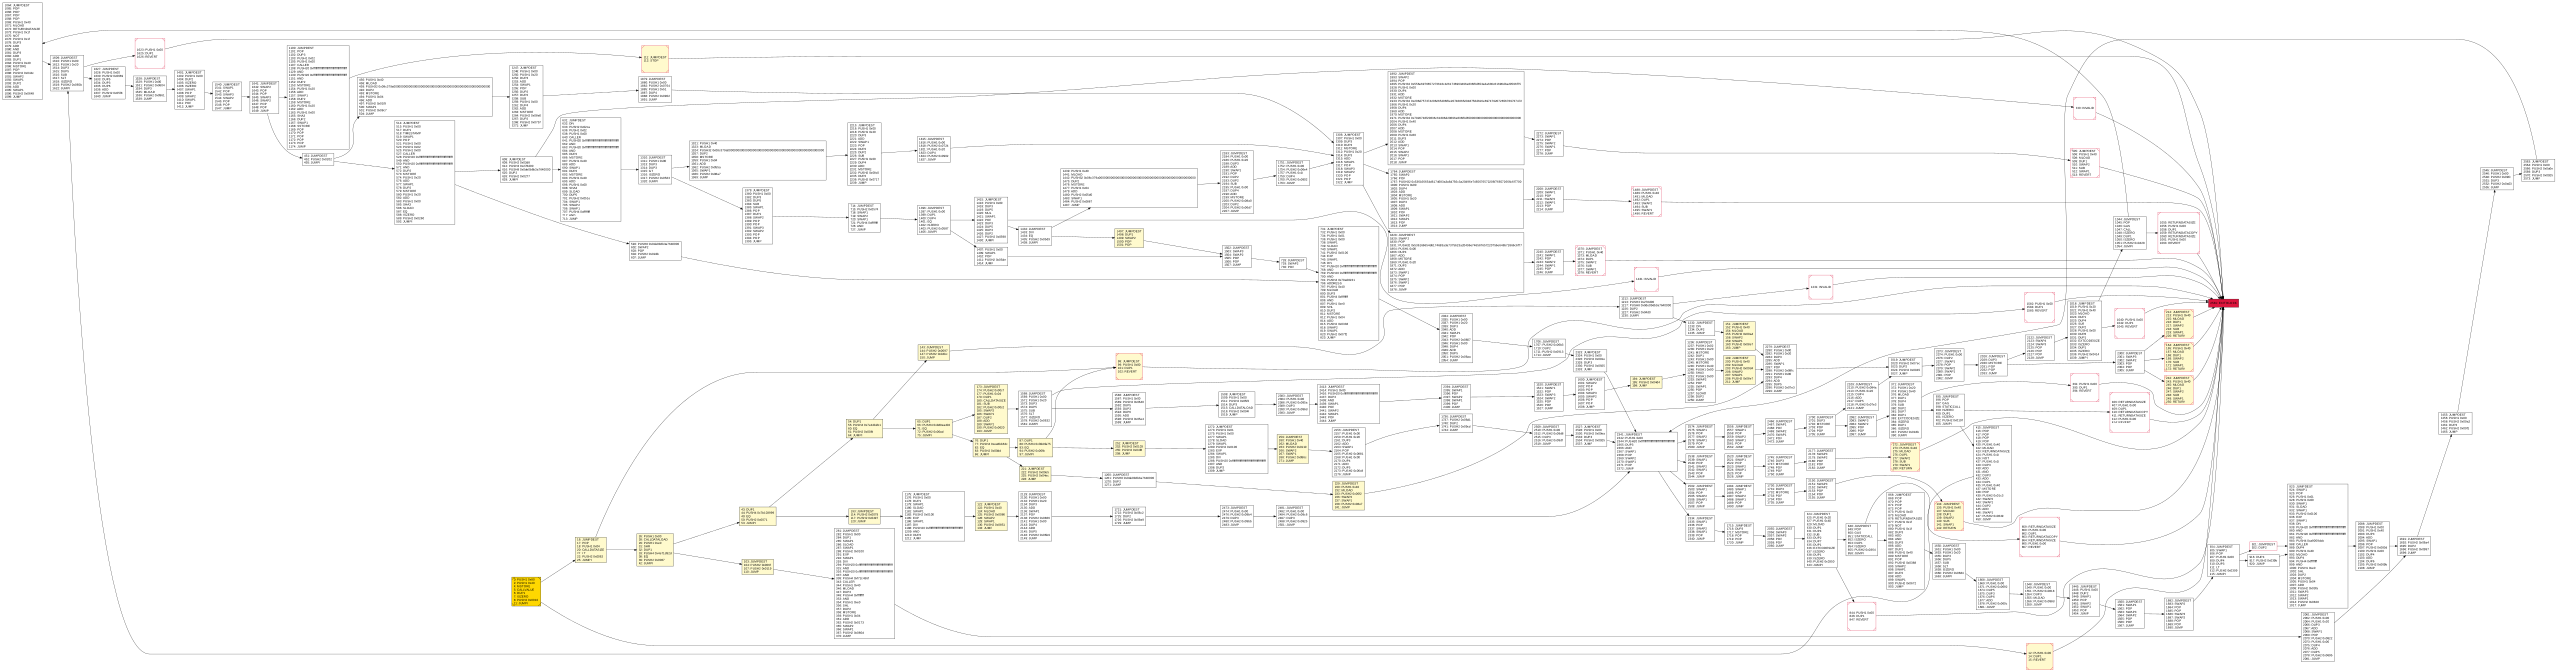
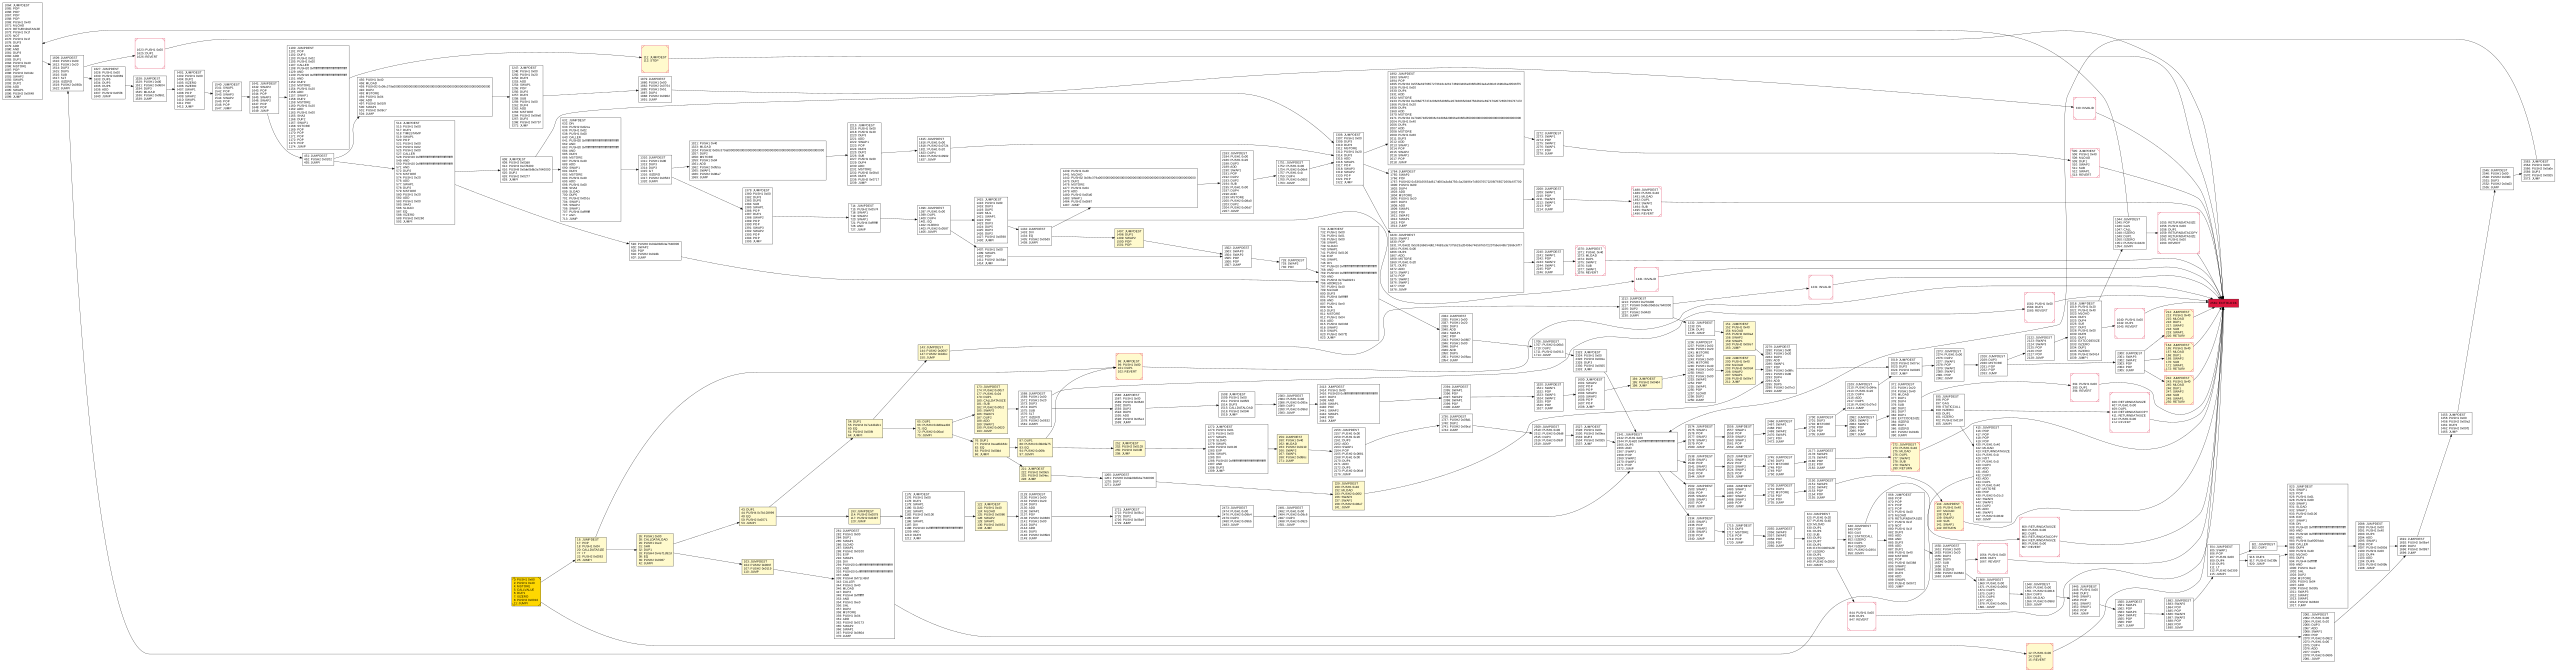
node "921: JUMPDEST 922: DUP2": color crimson -> black
node "1664: PUSH1 0x00 1666: DUP1 1667: REVERT": added
